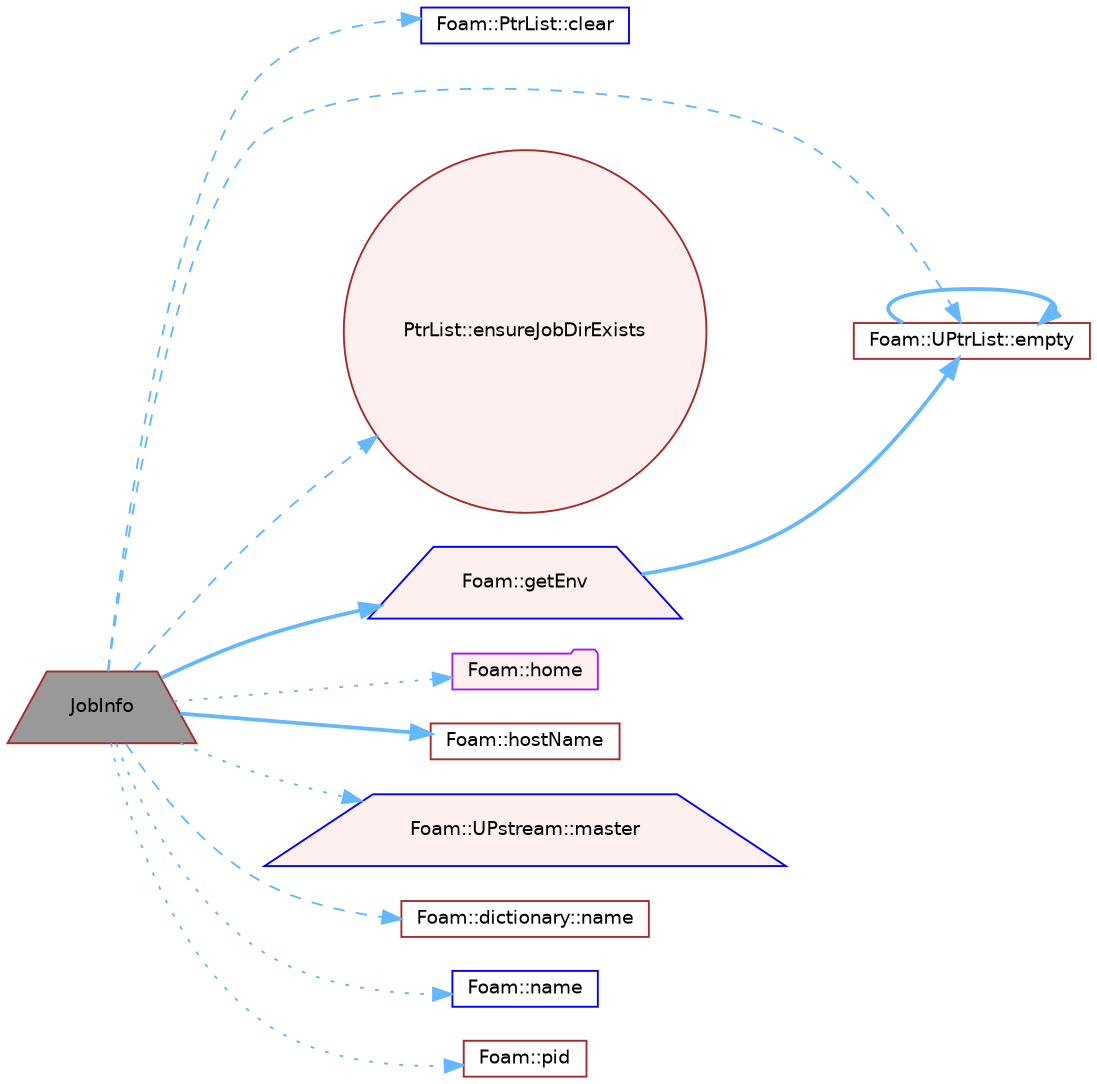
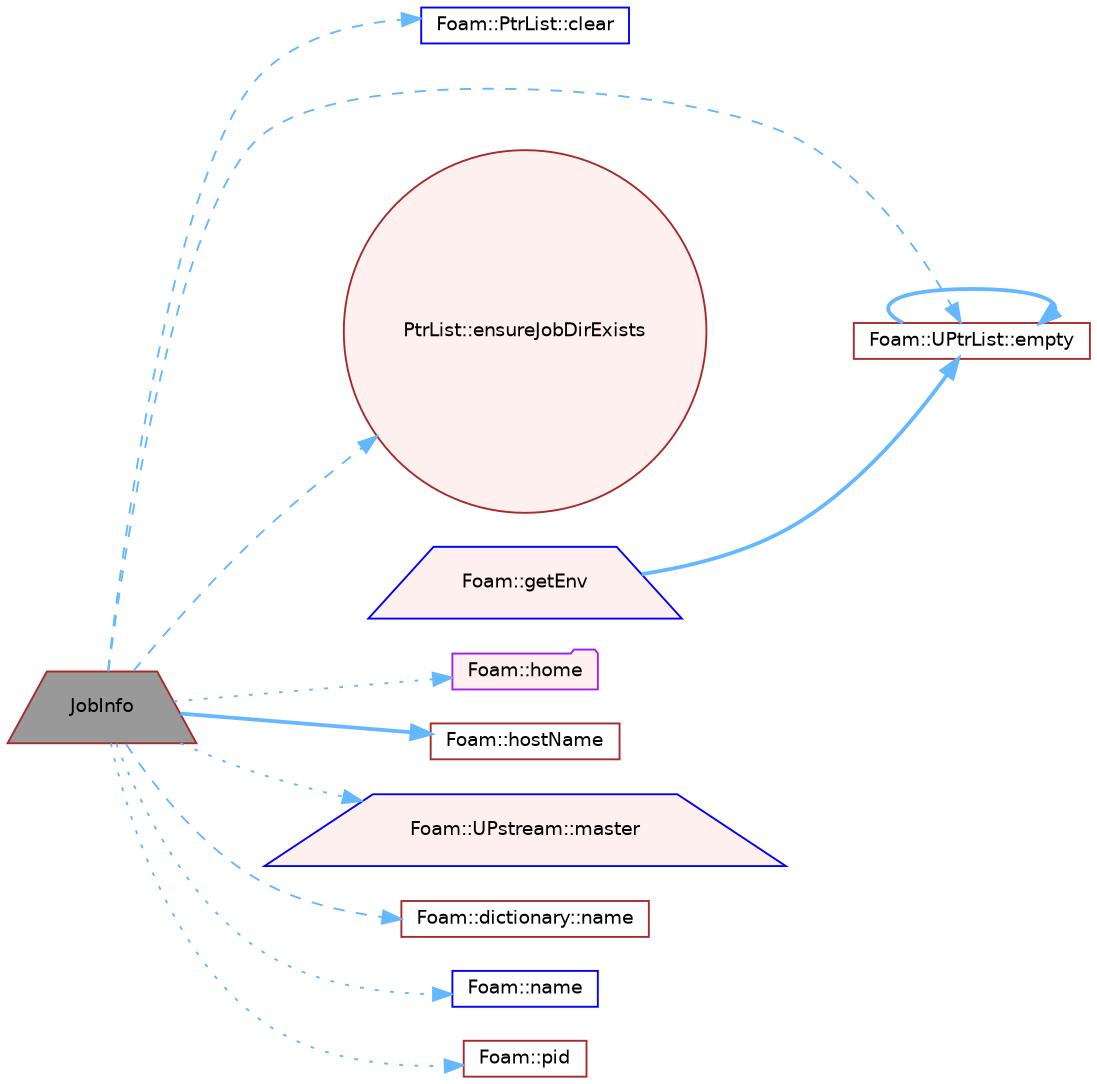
edge "JobInfo" -> "Foam::getEnv": removed
